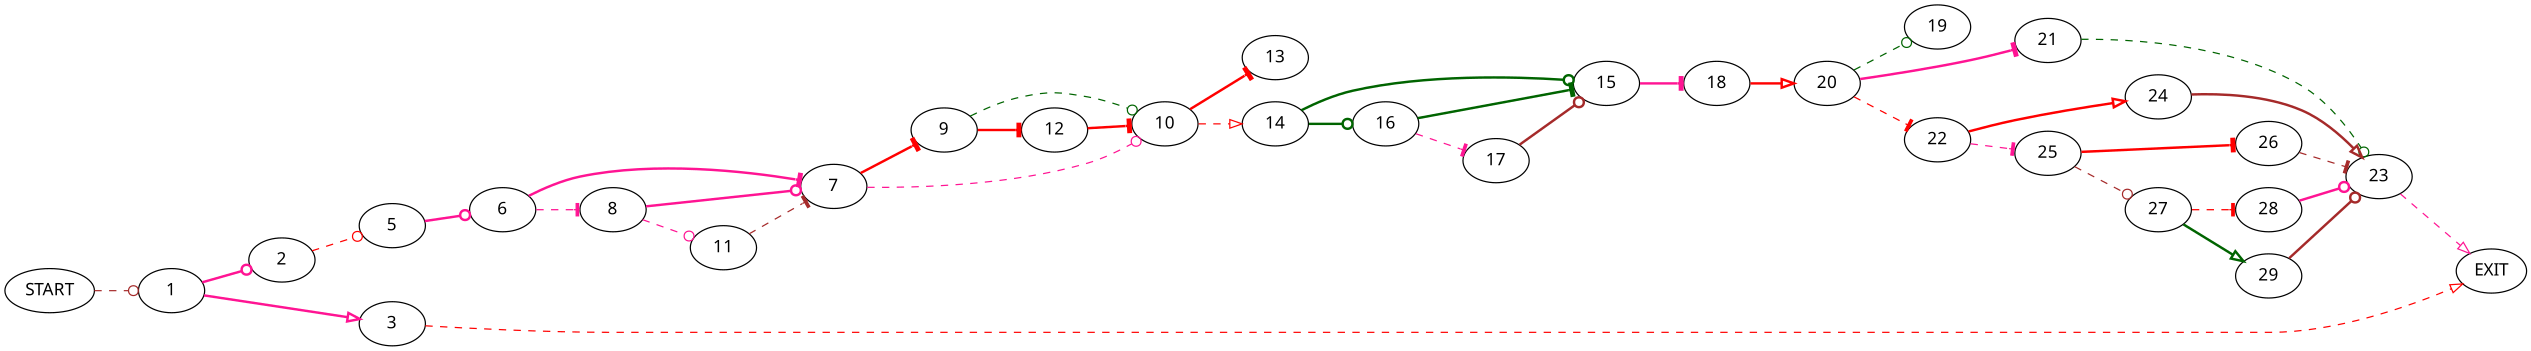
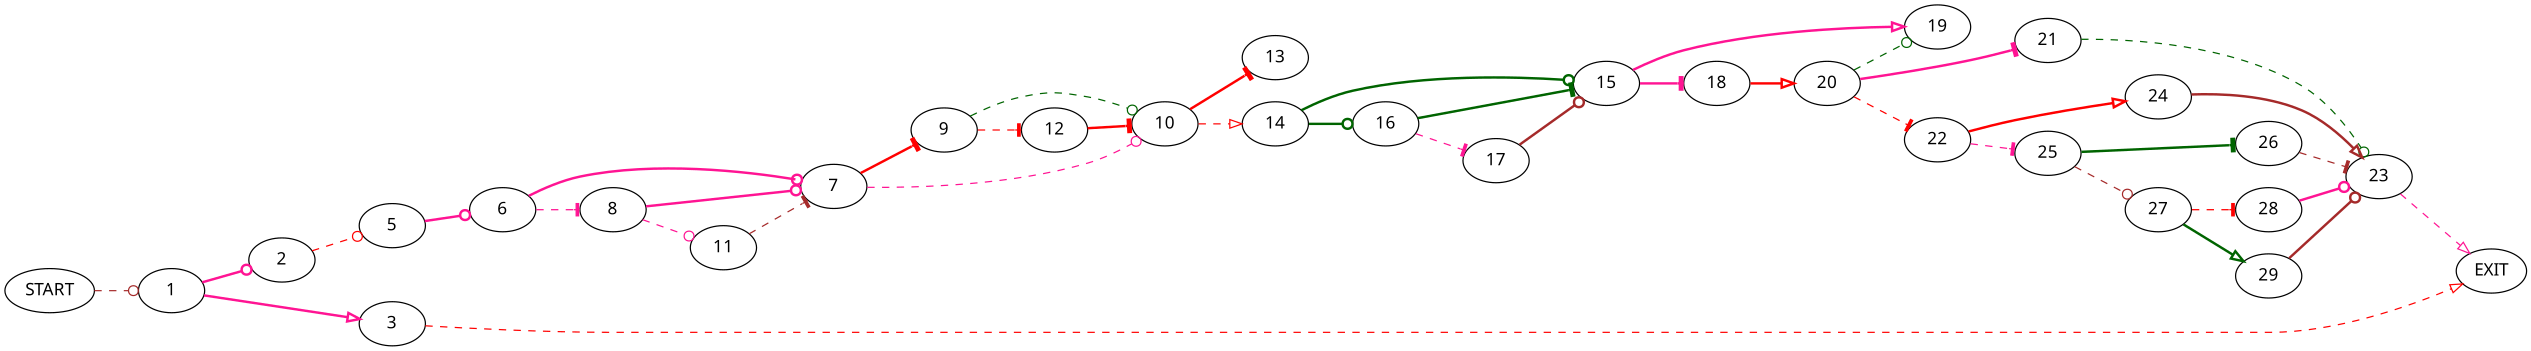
edge "15" -> "19": added
edge "9" -> "12": style bold -> dashed
edge "25" -> "26": color red -> darkgreen
edge "6" -> "7": arrowhead tee -> odot
